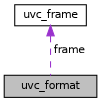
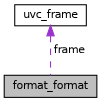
node "uvc_format": label "uvc_format" -> "format_format"
